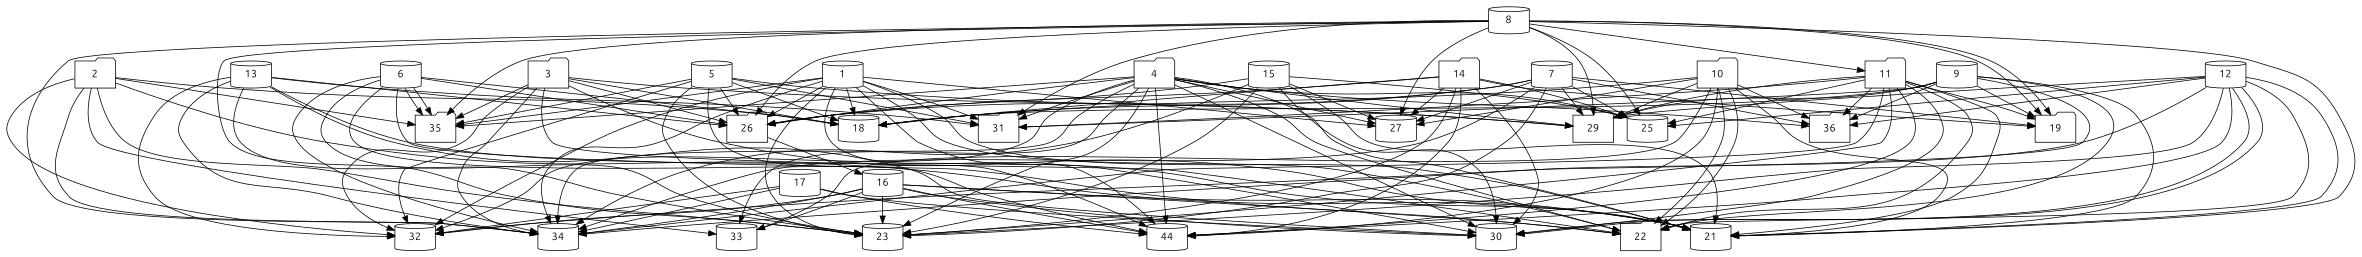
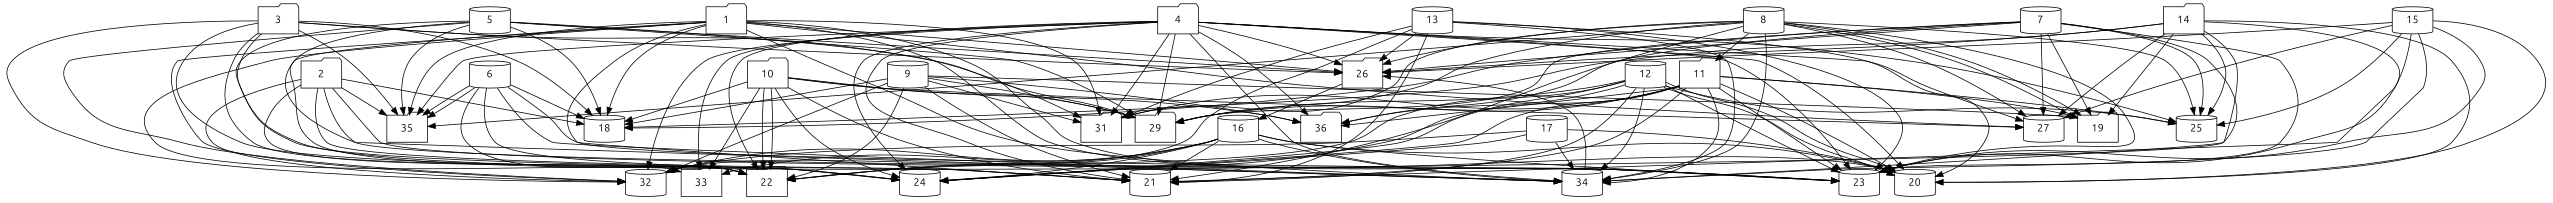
node "1": shape cylinder -> folder
edge "6" -> "26": now "34" -> "26"
node "33": shape cylinder -> folder
node "44": label "44" -> "24"
node "30": label "30" -> "20"
